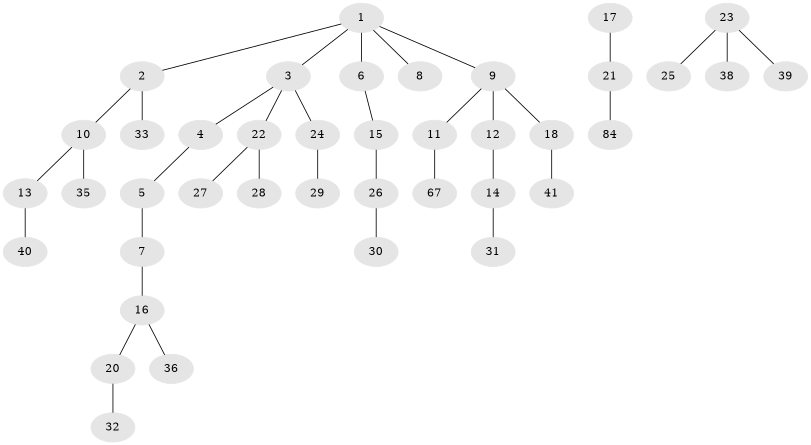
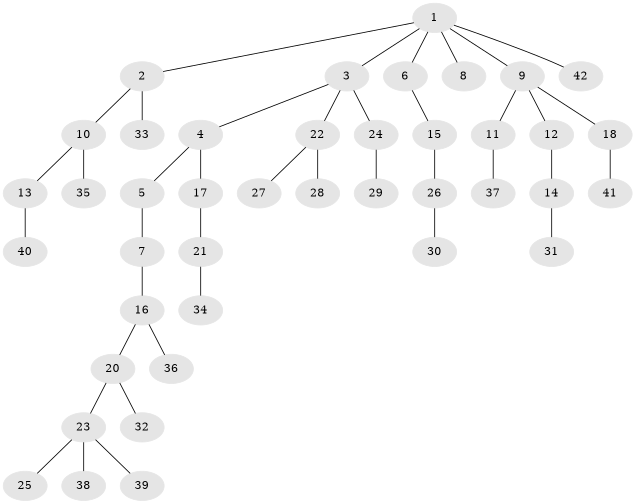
node "42": added
node "84": label "84" -> "34"
edge "4" -- "17": added
node "67": label "67" -> "37"
edge "20" -- "23": added
